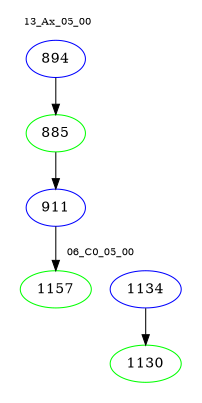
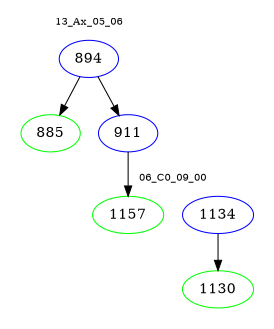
cluster "13_Ax_05_00": label "13_Ax_05_00" -> "13_Ax_05_06"
edge "885" -> "911": now "894" -> "911"
cluster "06_C0_05_00": label "06_C0_05_00" -> "06_C0_09_00"
